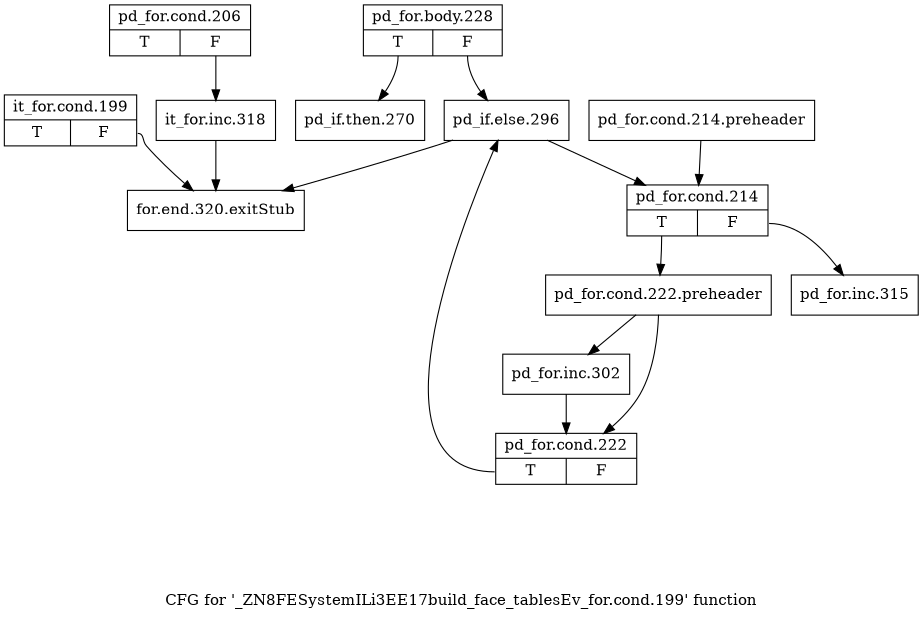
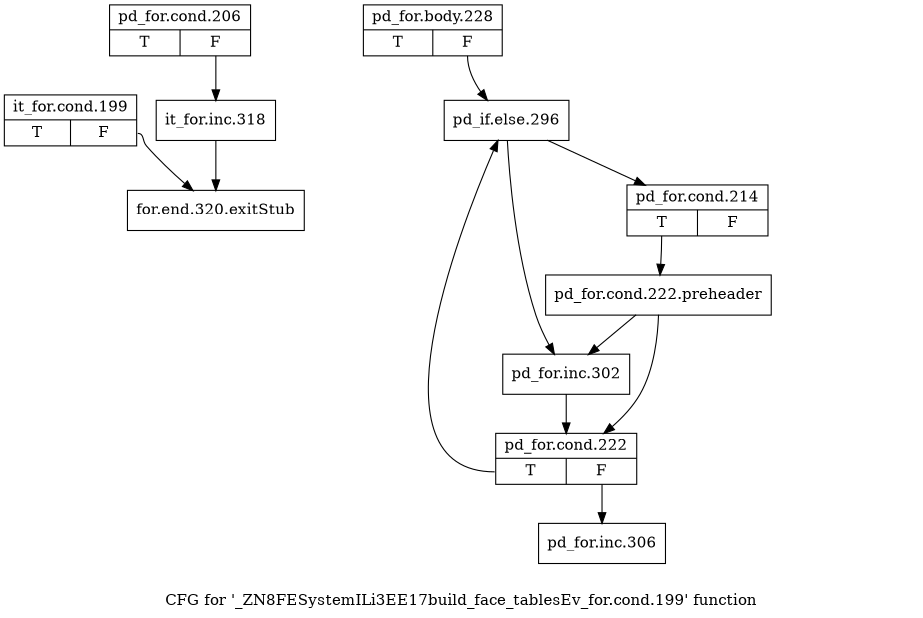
node "pd_if.then.270": removed
node "pd_for.cond.214.preheader": removed
edge "pd_if.else.296" -> "for.end.320.exitStub": now "pd_if.else.296" -> "pd_for.inc.302"
node "pd_for.inc.315": removed
node "pd_for.inc.306": added
